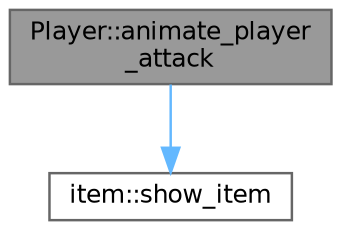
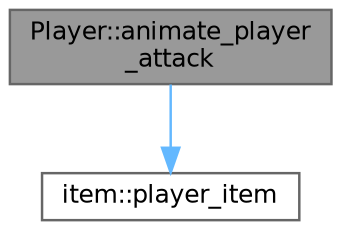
node "item::show_item": label "item::show_item" -> "item::player_item"
